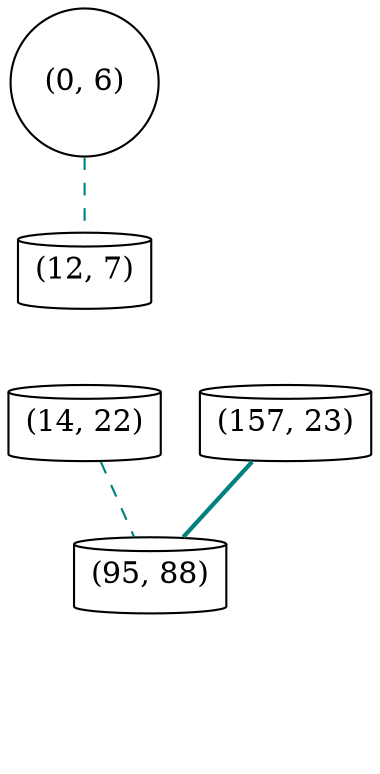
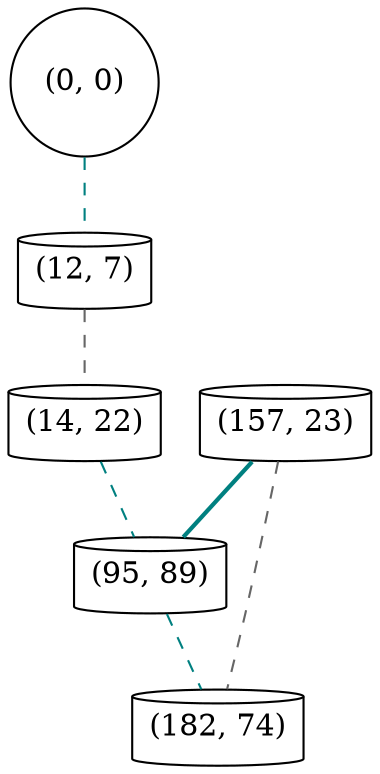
node "(0, 6)": label "(0, 6)" -> "(0, 0)"
edge "(12, 7)" -- "(14, 22)": added
node "(95, 88)": label "(95, 88)" -> "(95, 89)"
node "(182, 74)": added
